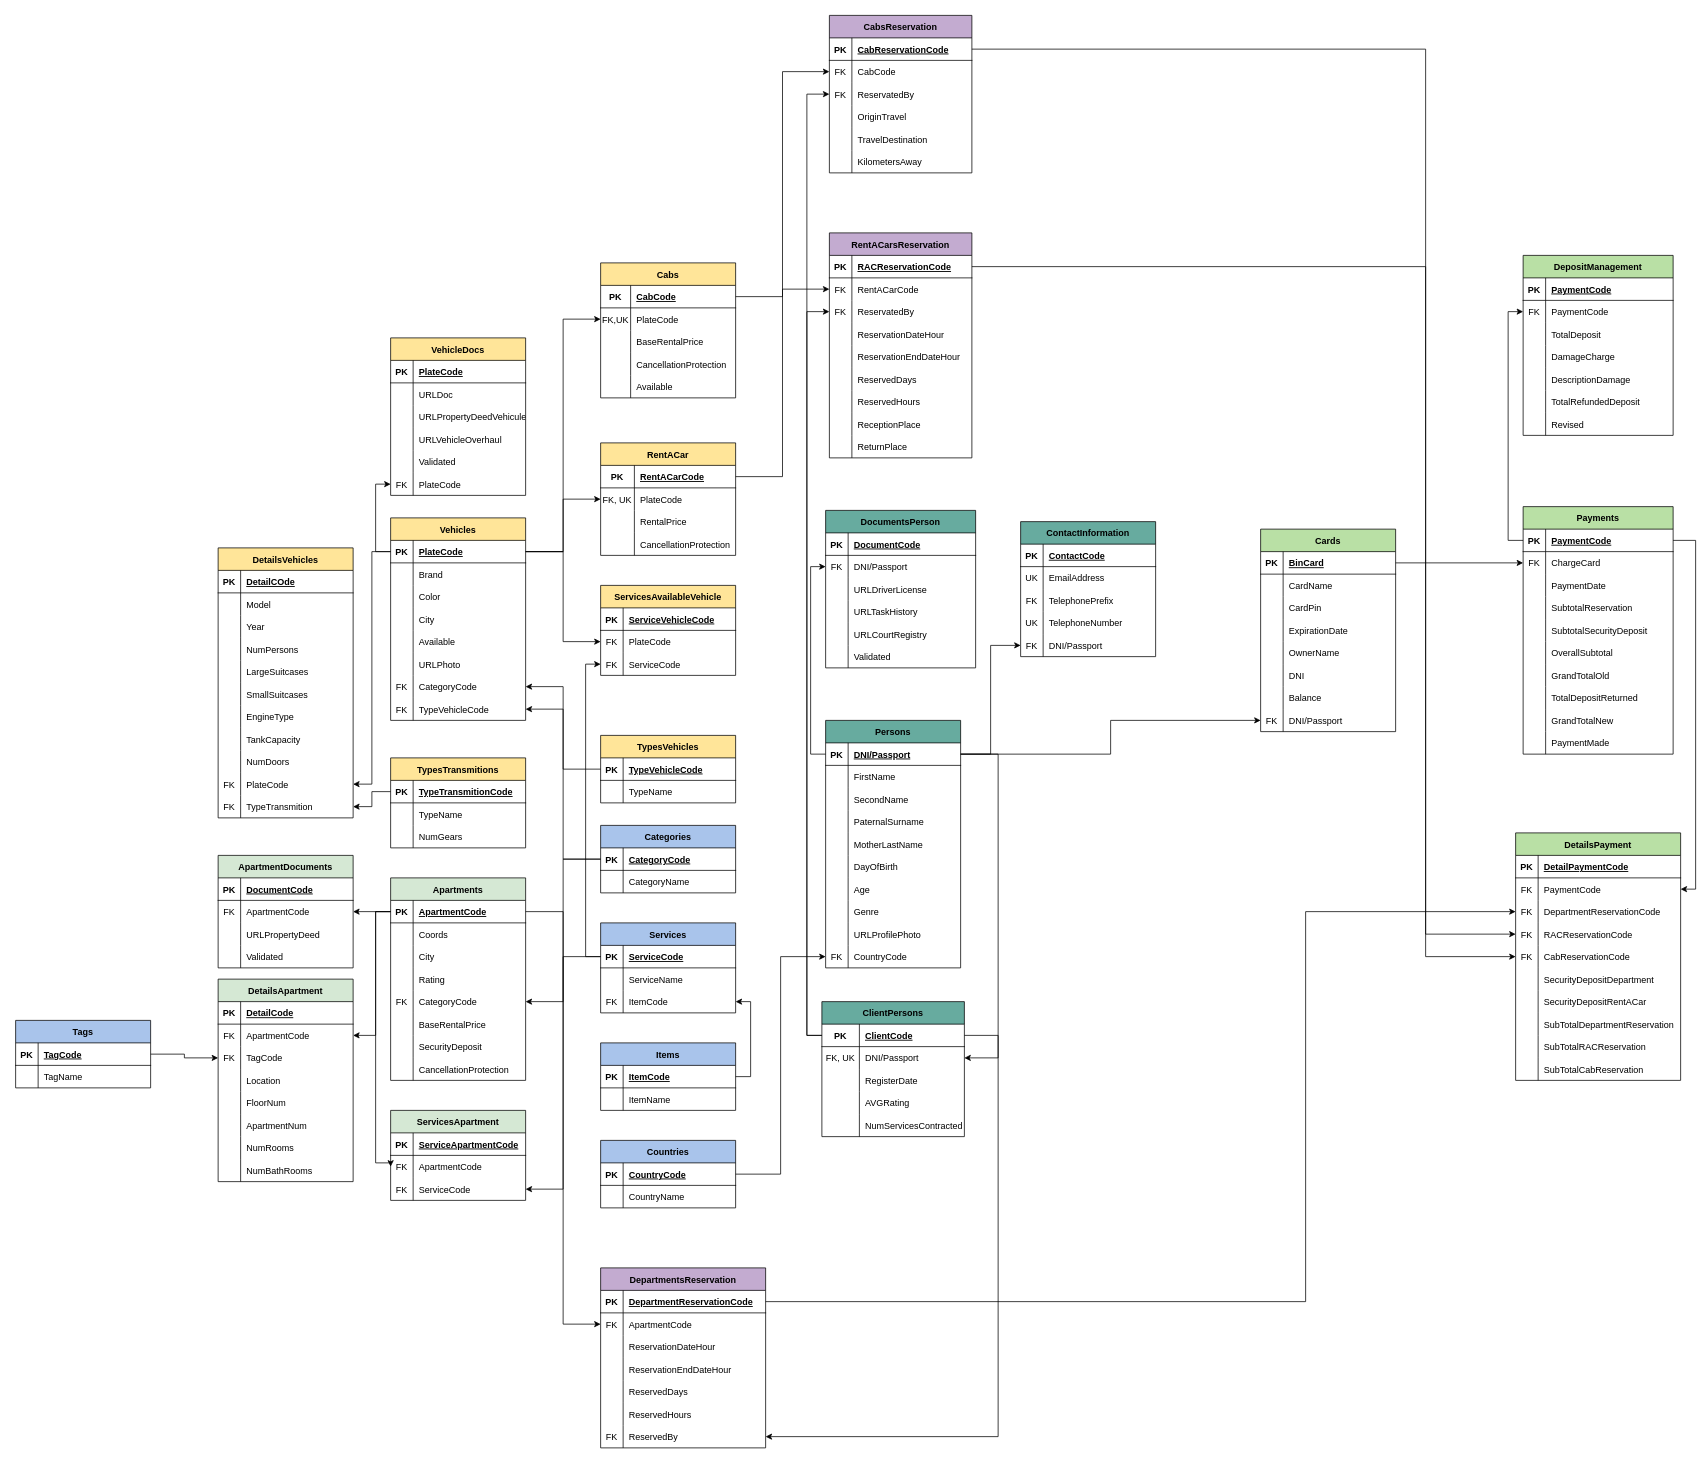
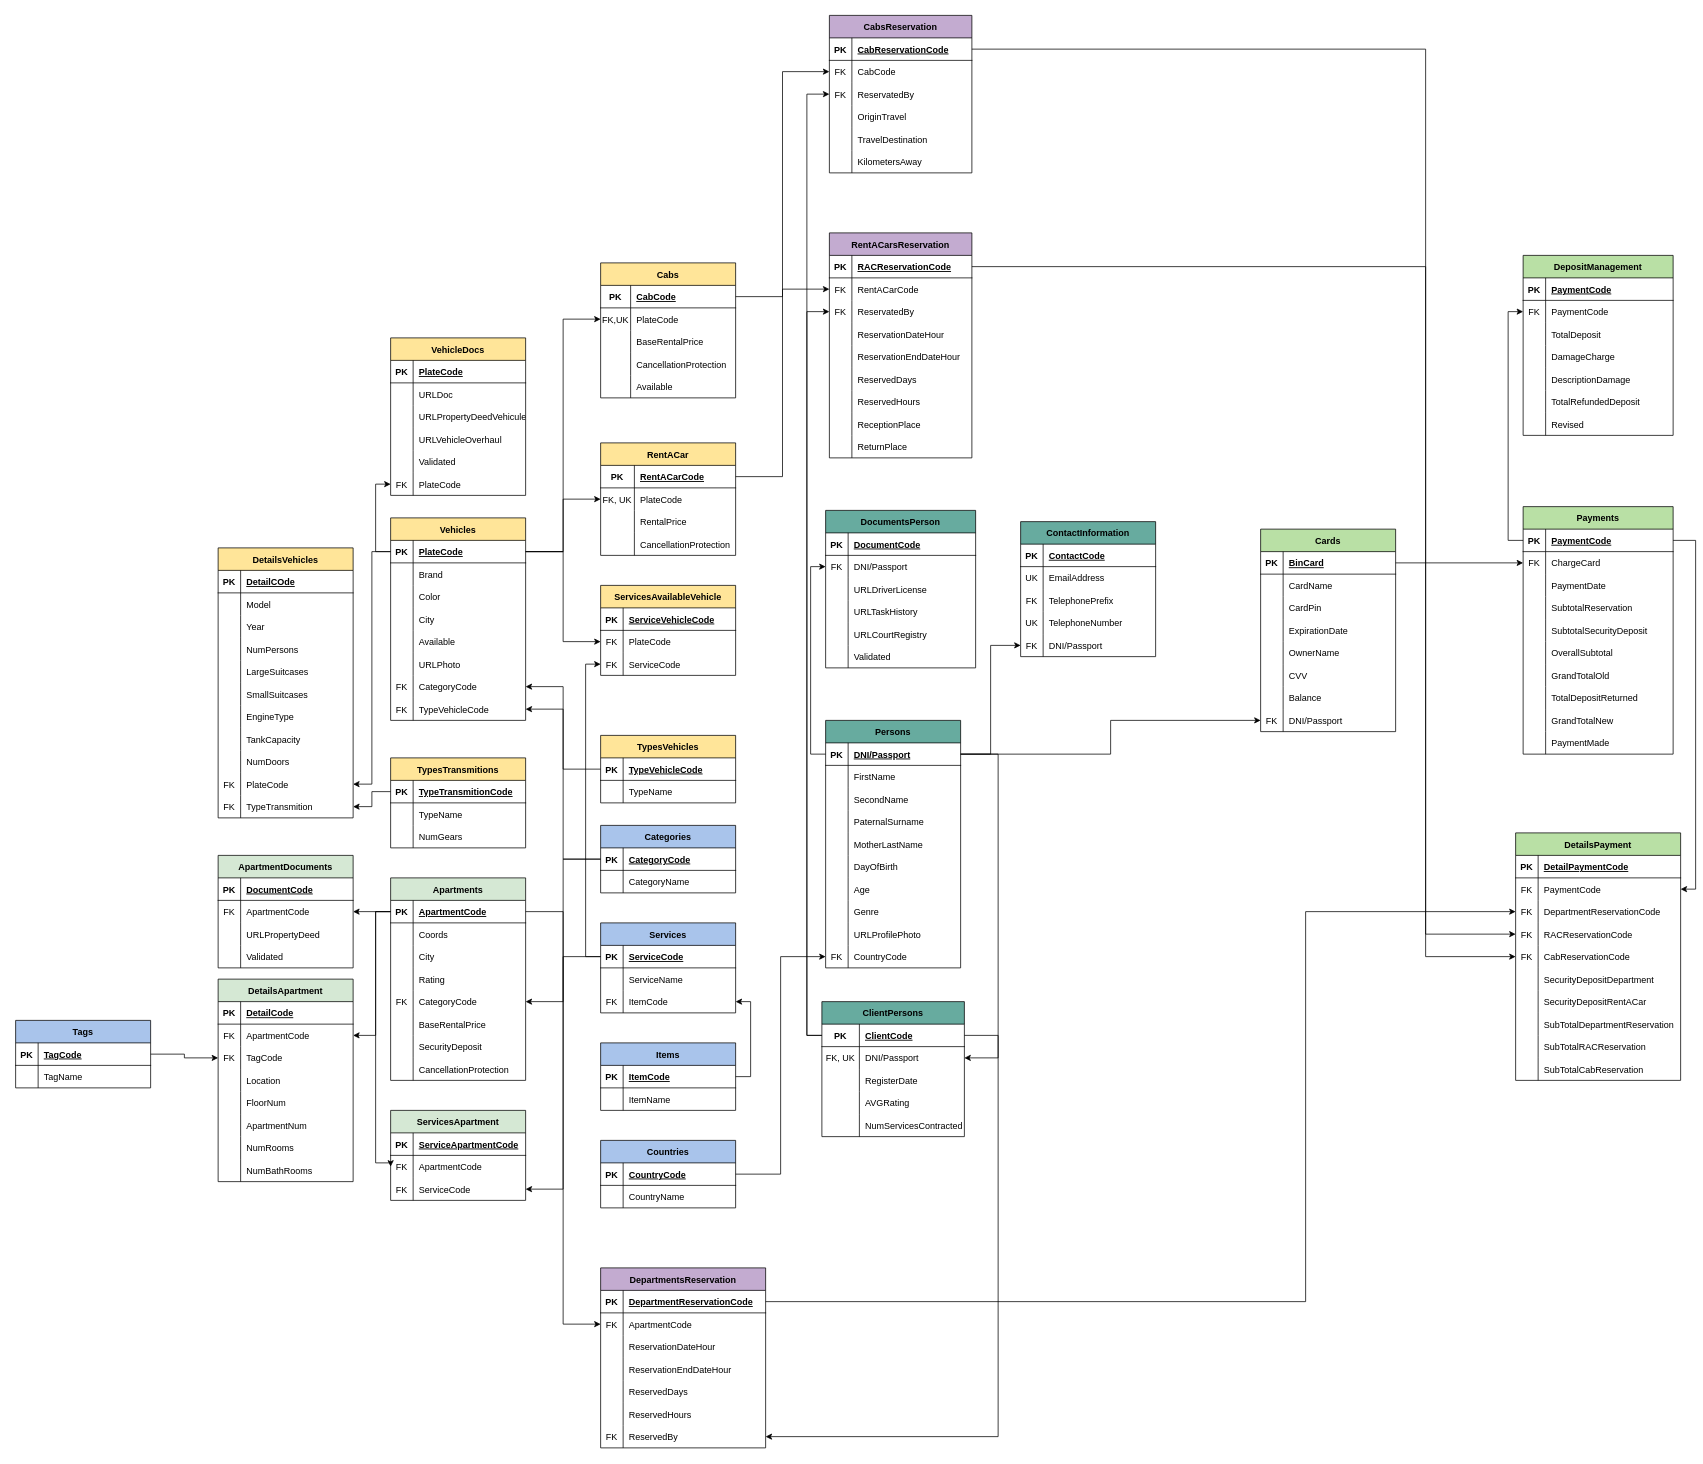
node "DNI": label "DNI" -> "CVV"
